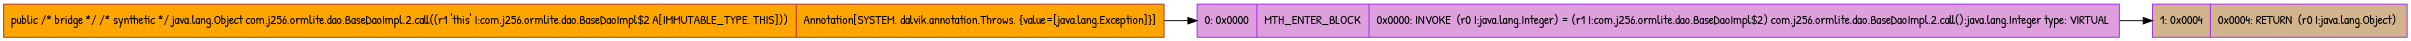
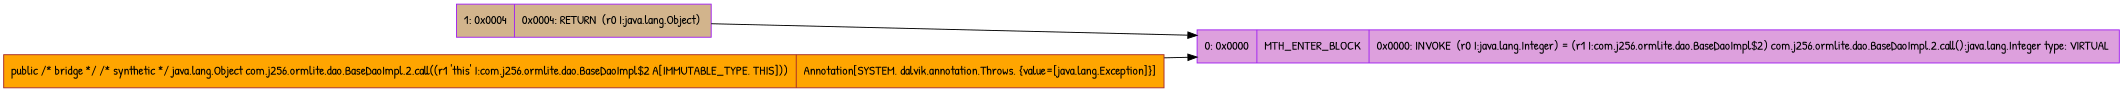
edge "0: 0x0000" -> "1: 0x0004": reversed
